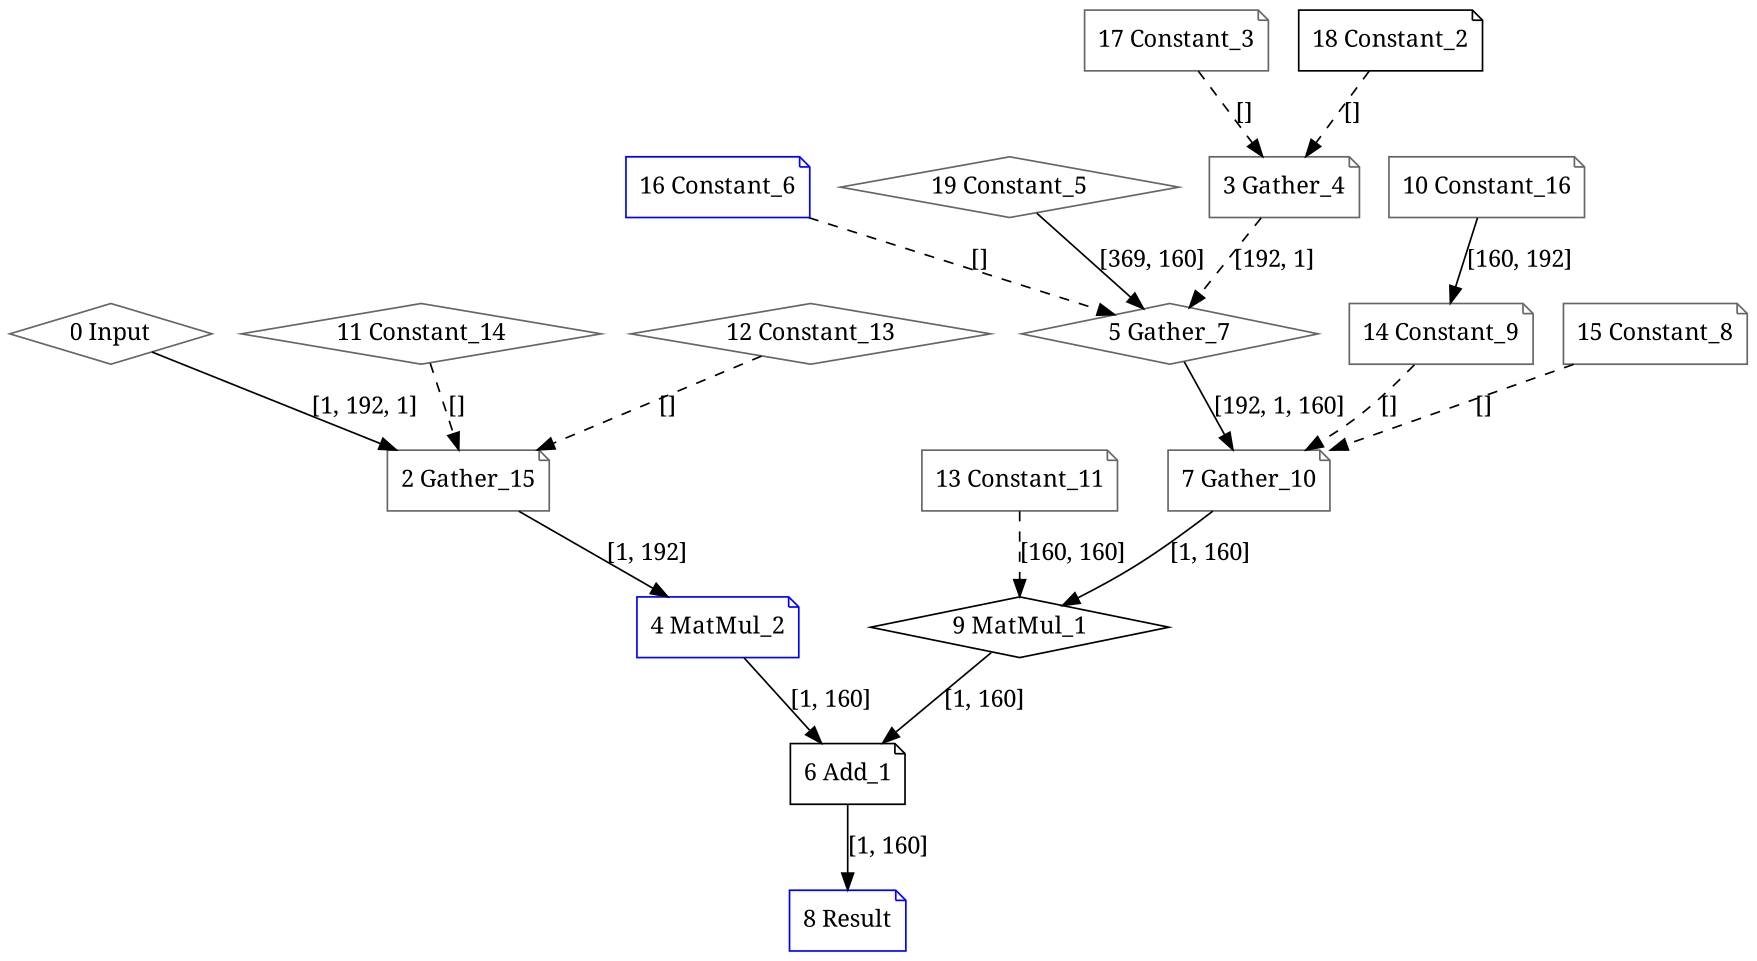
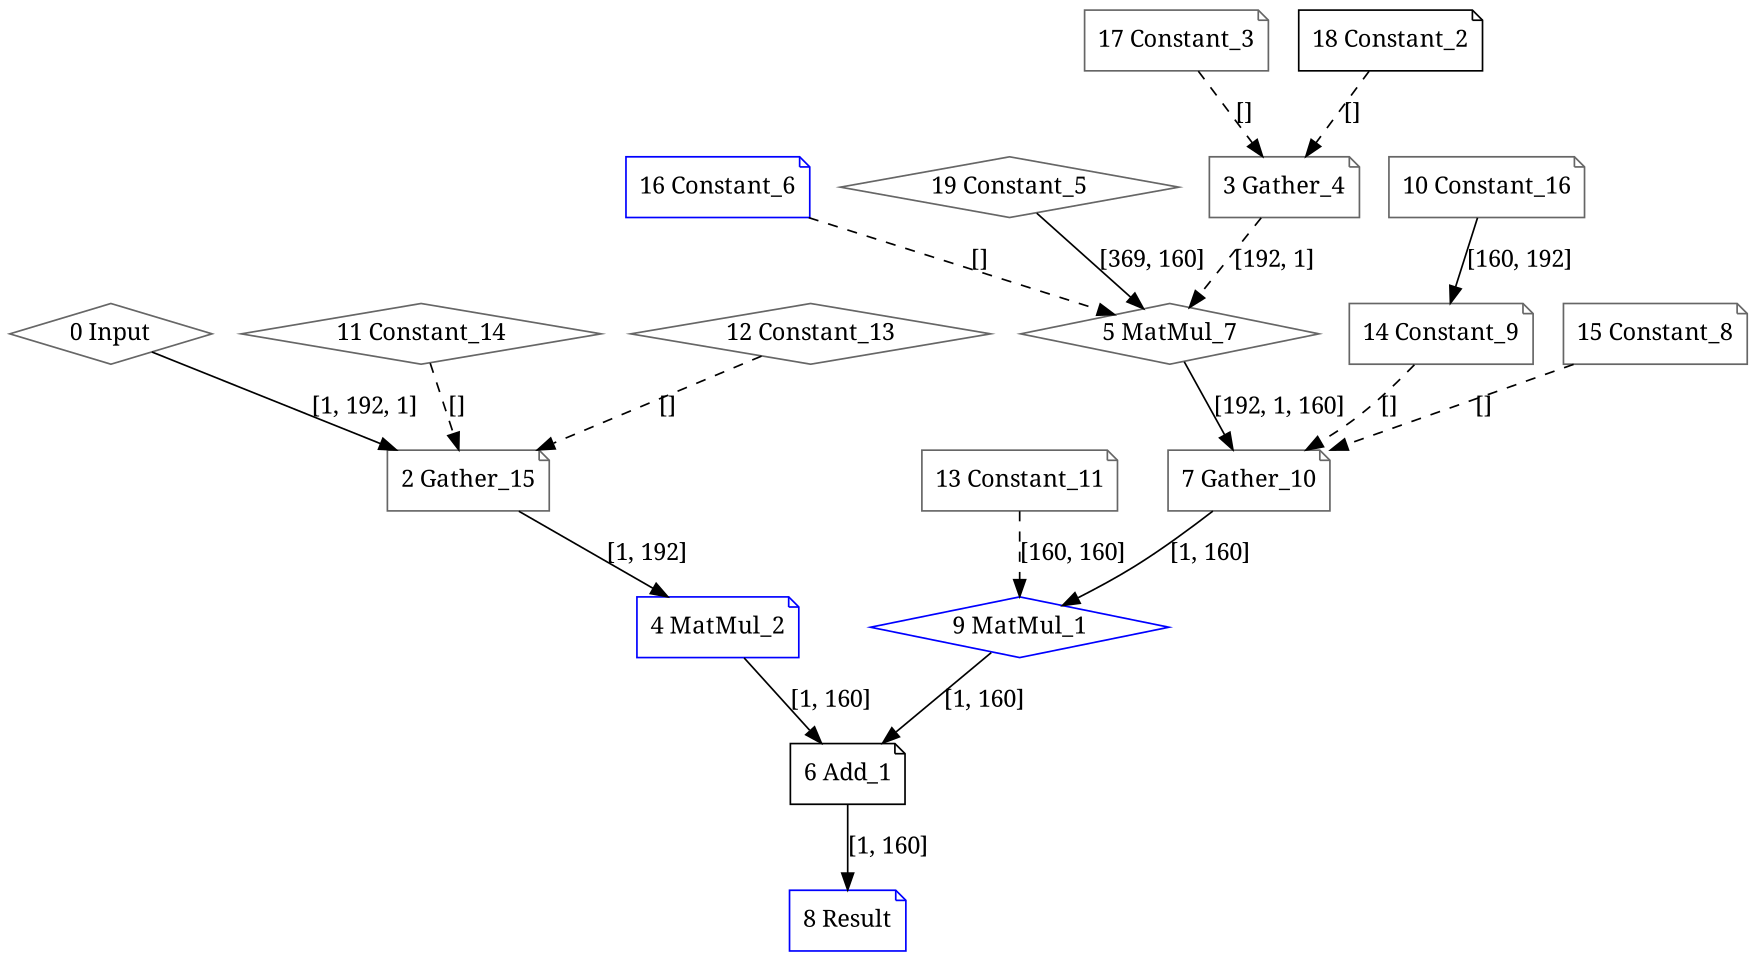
node "5 Gather_7": label "5 Gather_7" -> "5 MatMul_7"
node "9 MatMul_1": color black -> blue
